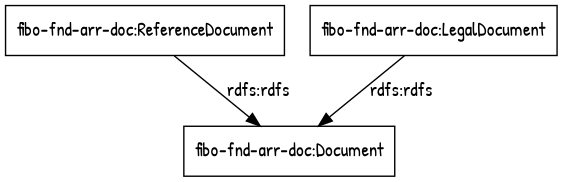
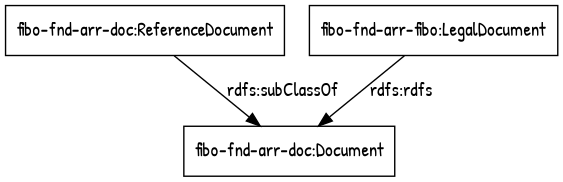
node "fibo-fnd-arr-doc:LegalDocument": label "fibo-fnd-arr-doc:LegalDocument" -> "fibo-fnd-arr-fibo:LegalDocument"
edge "fibo-fnd-arr-doc:ReferenceDocument" -> "fibo-fnd-arr-doc:Document": label "rdfs:rdfs" -> "rdfs:subClassOf"
